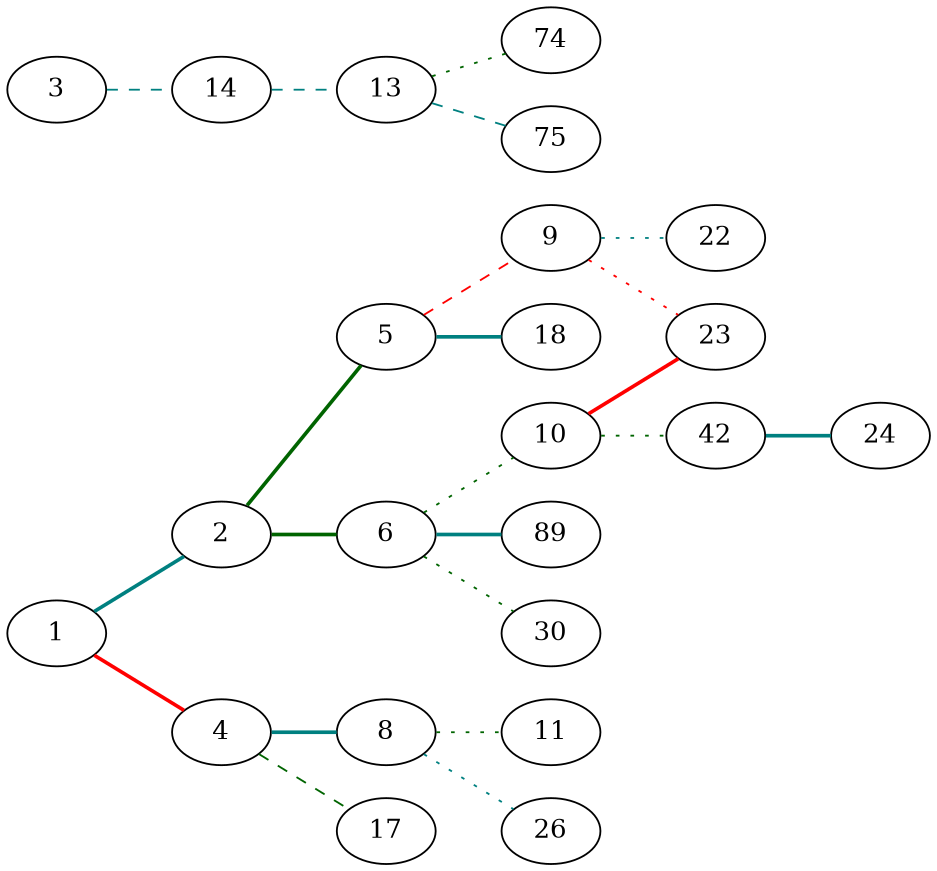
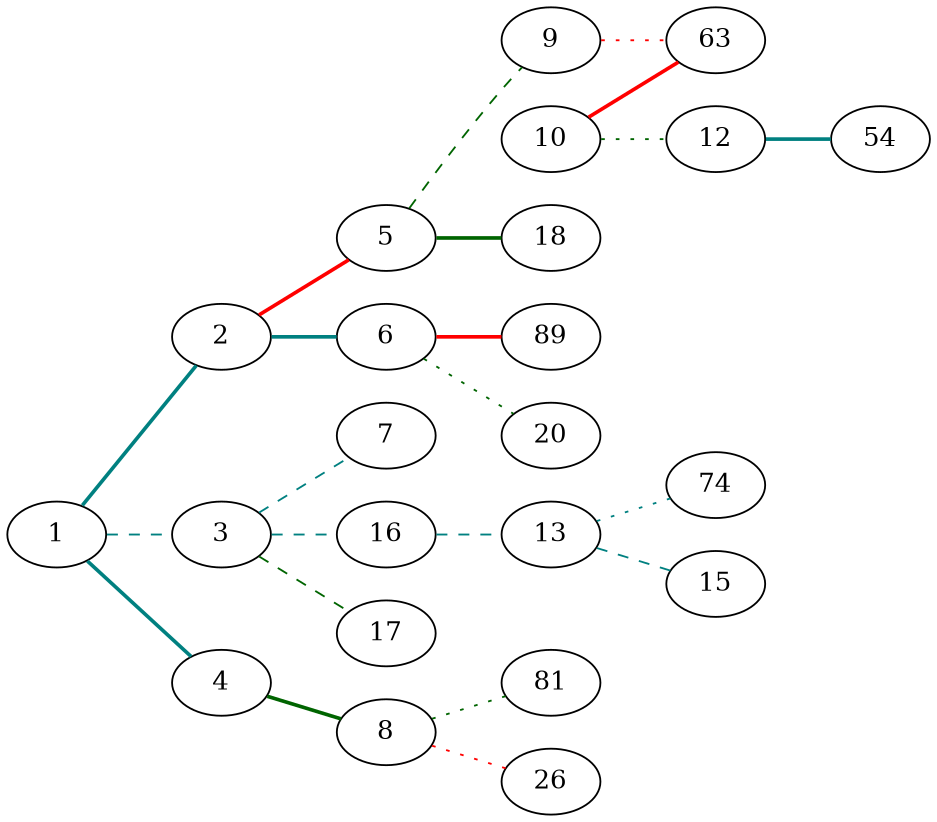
edge "74" -- "13": color darkgreen -> teal
node "14": label "14" -> "16"
node "75": label "75" -> "15"
node "22": removed
edge "9" -- "5": color red -> darkgreen
edge "5" -- "18": color teal -> darkgreen
node "23": label "23" -> "63"
edge "5" -- "2": color darkgreen -> red
node "7": added
node "42": label "42" -> "12"
node "24": label "24" -> "54"
edge "10" -- "6": removed
edge "1" -- "3": added
edge "2" -- "6": color darkgreen -> teal
edge "6" -- "89": color teal -> red
node "30": label "30" -> "20"
edge "1" -- "4": color red -> teal
edge "4" -- "8": color teal -> darkgreen
node "11": label "11" -> "81"
edge "4" -- "17": now "3" -- "17"
edge "8" -- "26": color teal -> red
